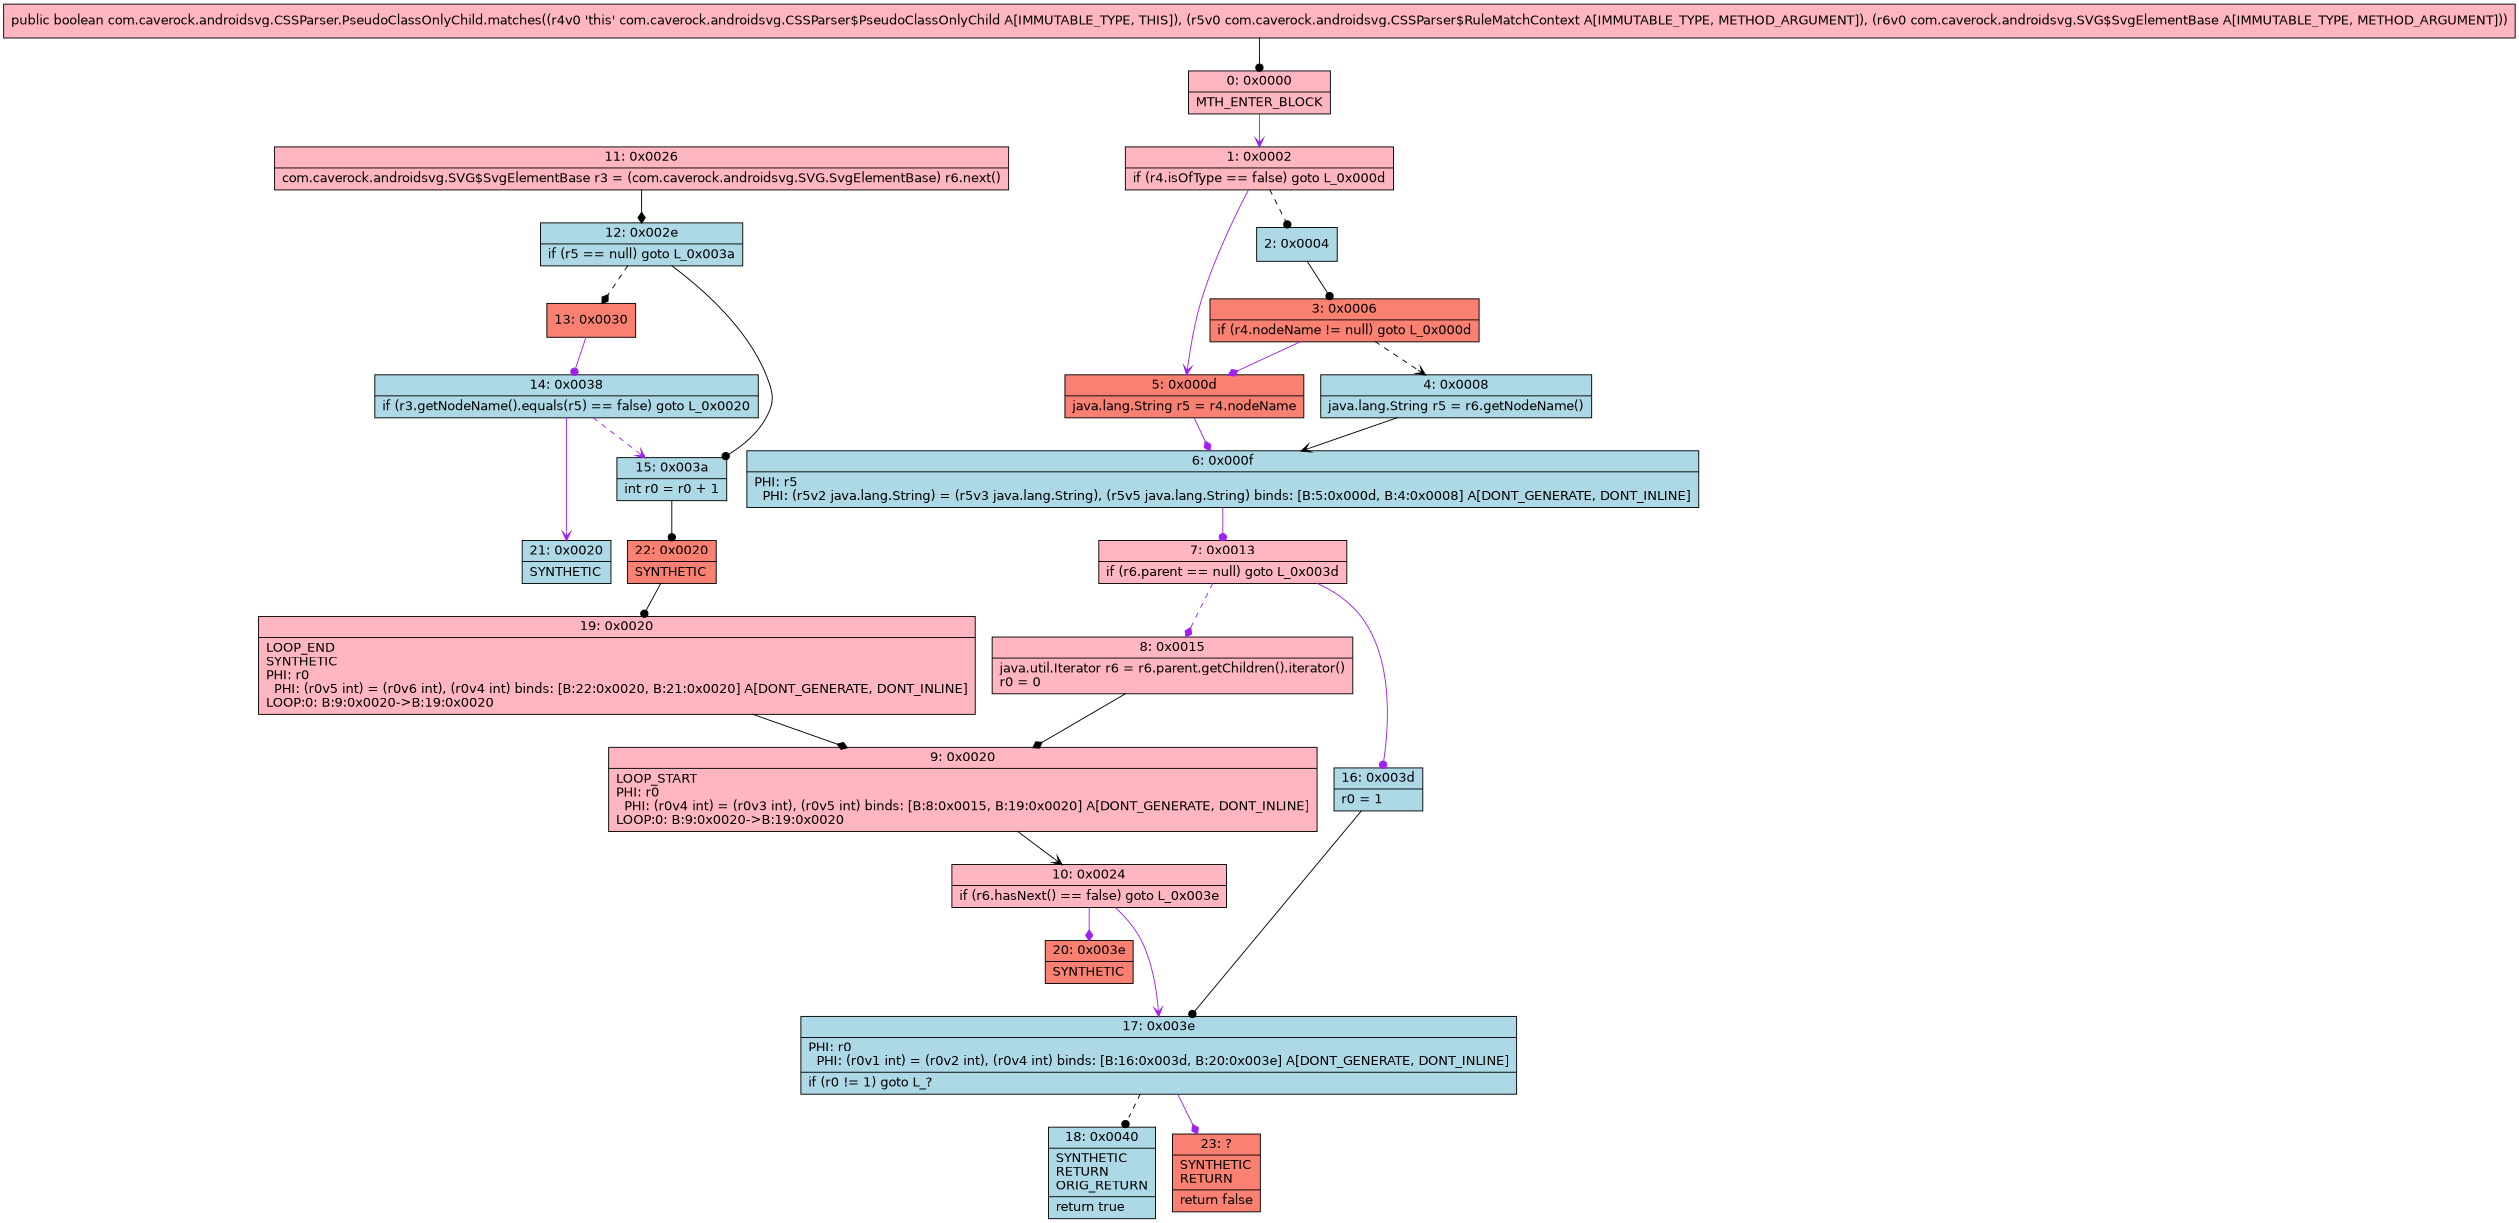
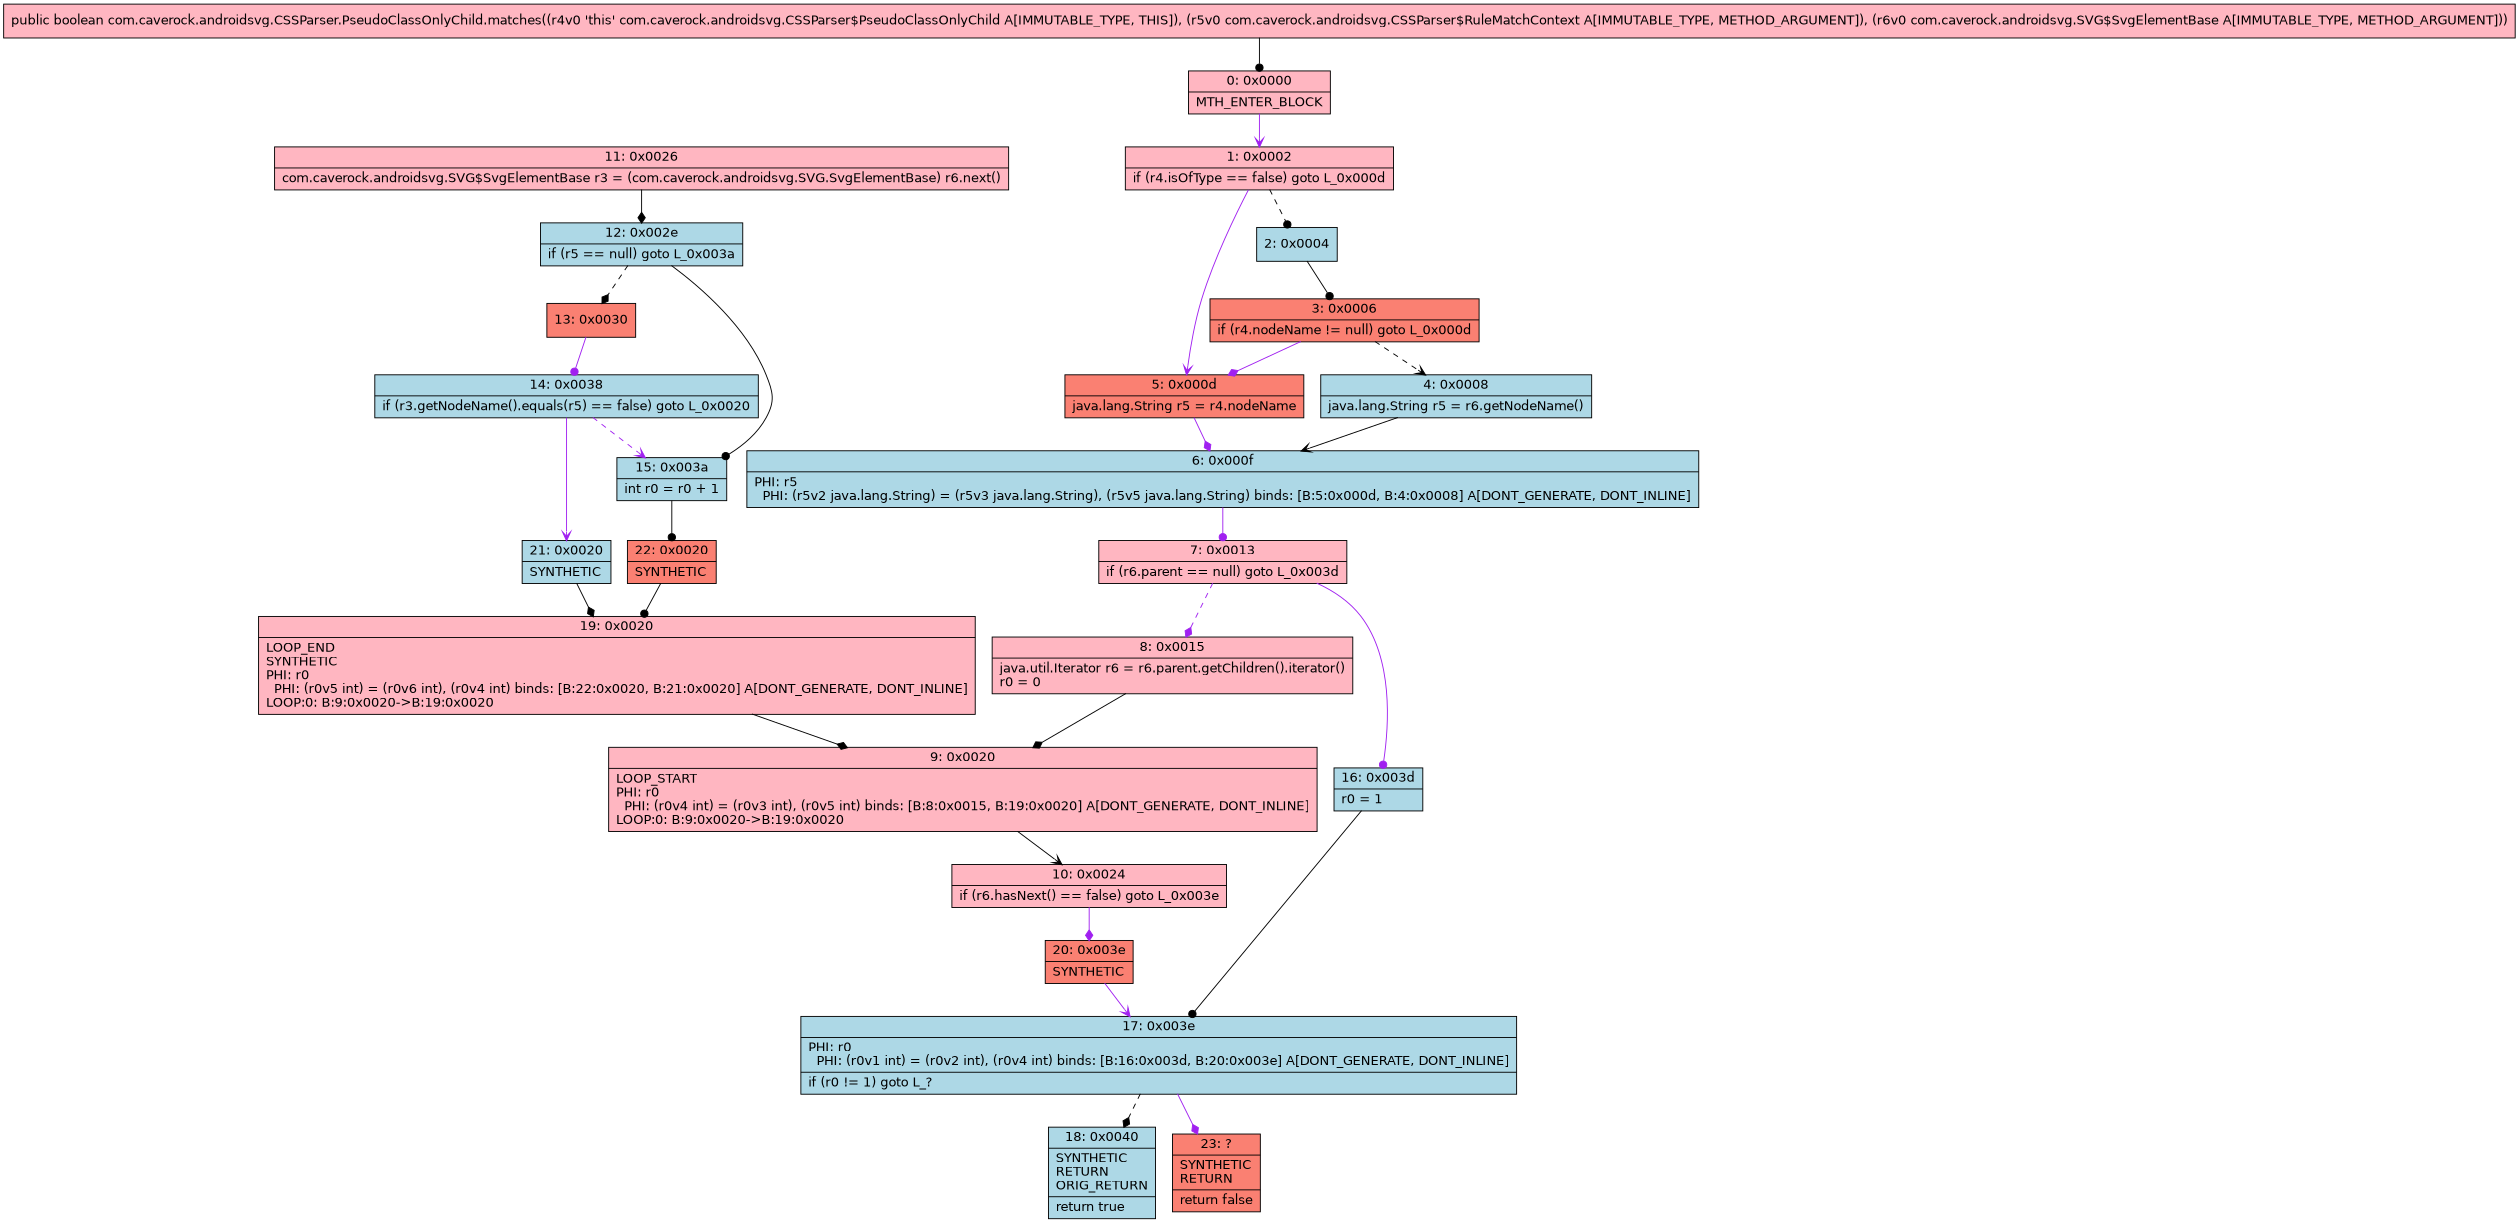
edge "21: 0x0020" -> "19: 0x0020": added
edge "10: 0x0024" -> "17: 0x003e": now "20: 0x003e" -> "17: 0x003e"
edge "17: 0x003e" -> "18: 0x0040": arrowhead dot -> diamond
